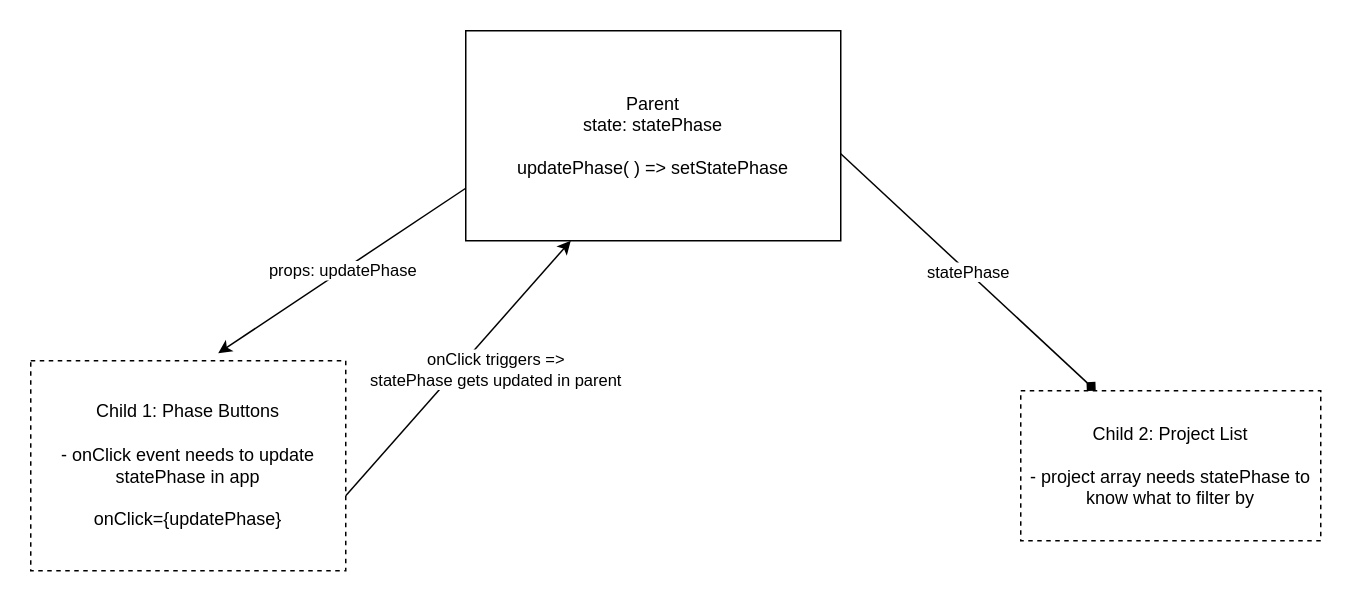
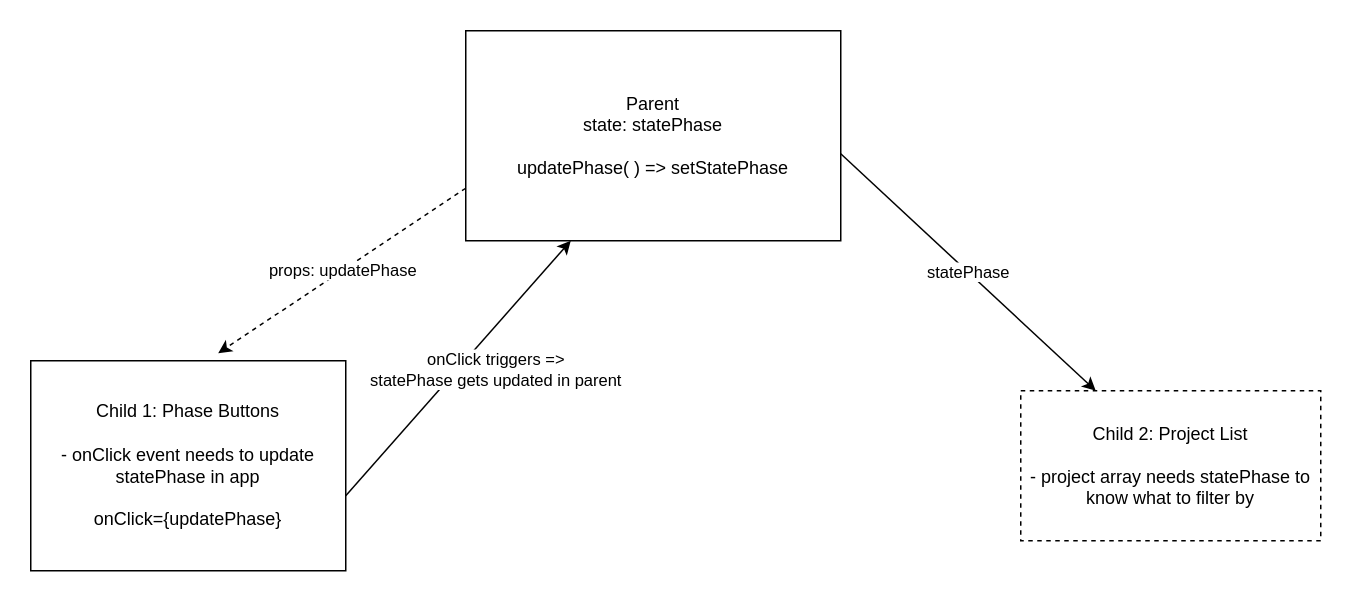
edge "Parent state: statePhase updatePhase( ) => setStatePhase" -> "Child 1: Phase Buttons - onClick event needs to update statePhase in app onClick={updatePhase}": style solid -> dashed
edge "Parent state: statePhase updatePhase( ) => setStatePhase" -> "Child 2: Project List - project array needs statePhase to know what to filter by": arrowhead diamond -> classic
node "Child 1: Phase Buttons - onClick event needs to update statePhase in app onClick={updatePhase}": style dashed -> solid
